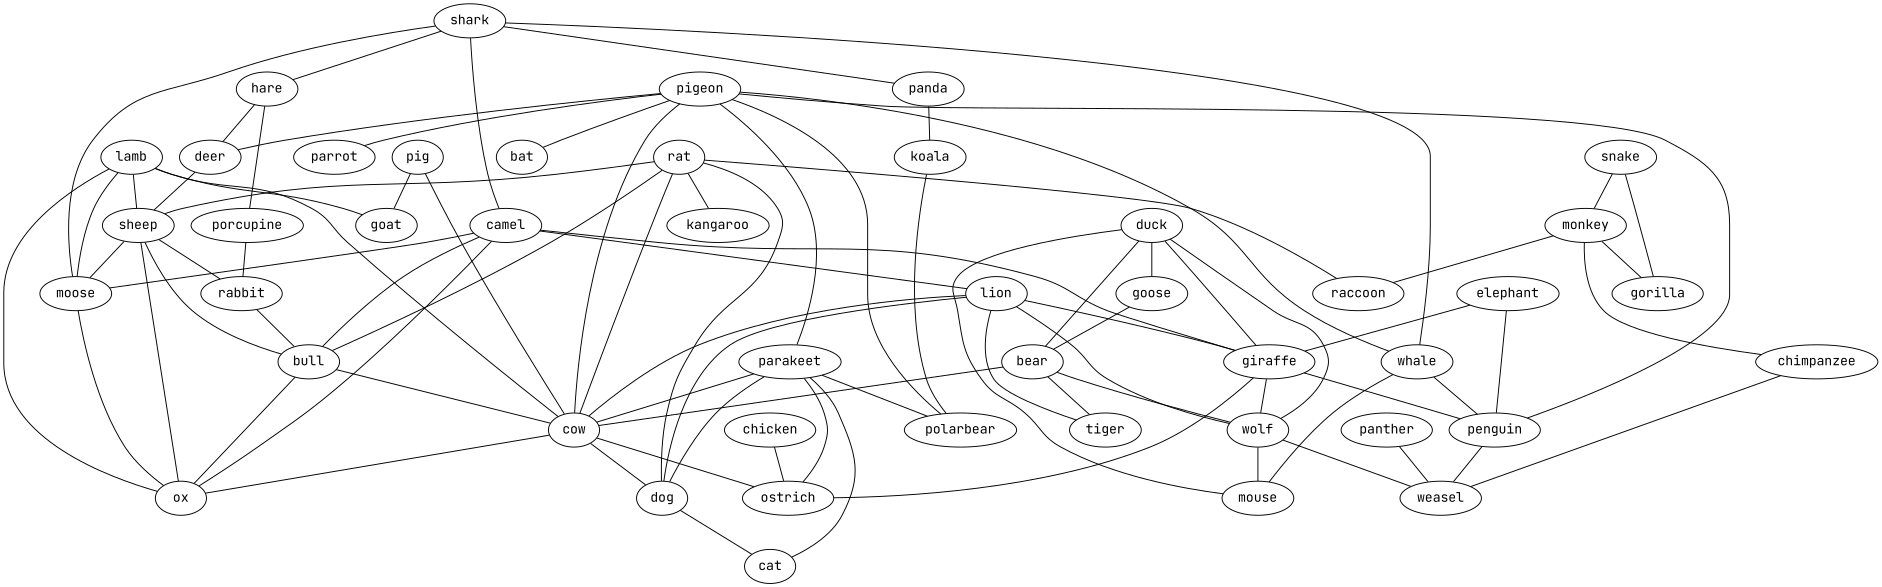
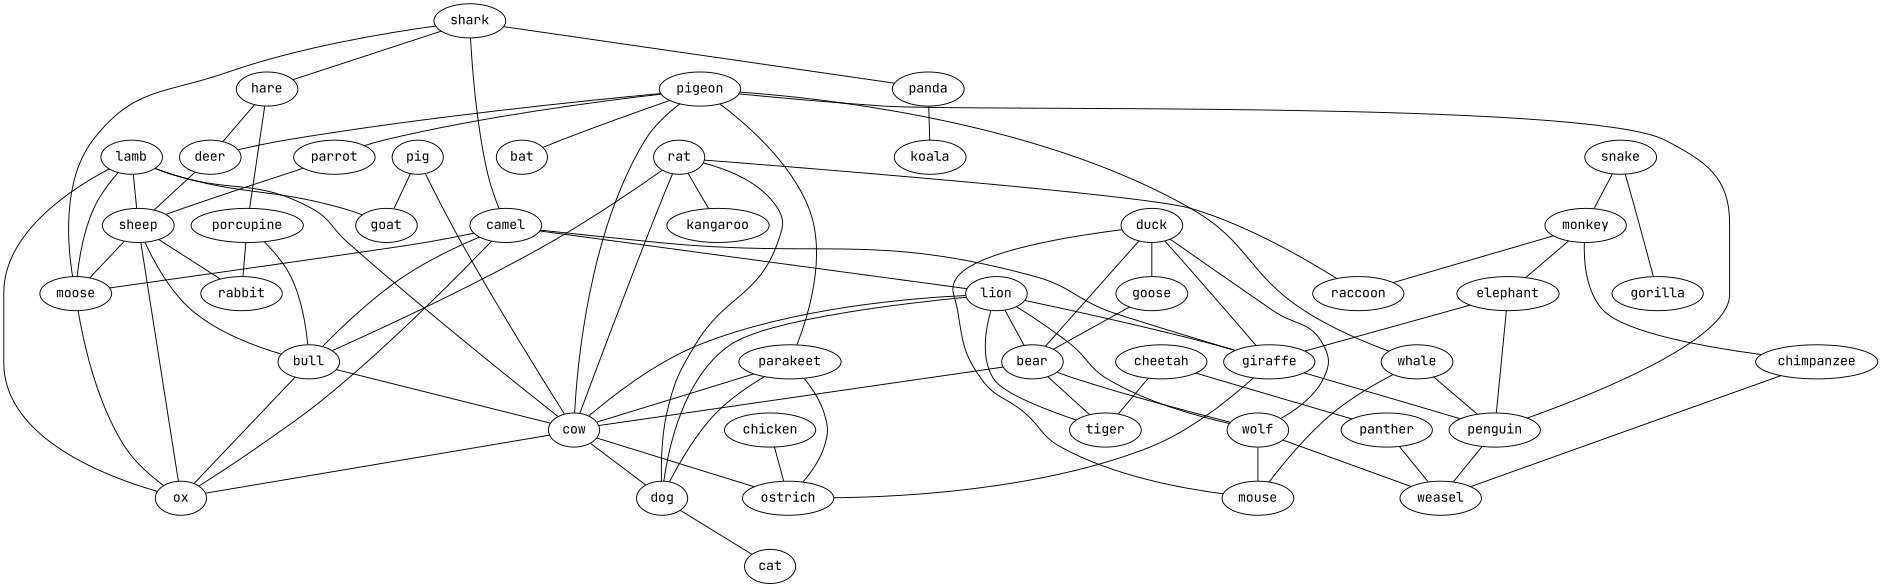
edge "shark" -- "whale": removed
edge "rat" -- "sheep": now "parrot" -- "sheep"
edge "monkey" -- "gorilla": now "monkey" -- "elephant"
edge "rabbit" -- "bull": now "porcupine" -- "bull"
edge "lion" -- "bear": added
node "cheetah": added
edge "giraffe" -- "wolf": removed
node "polarbear": removed
edge "parakeet" -- "cat": removed
